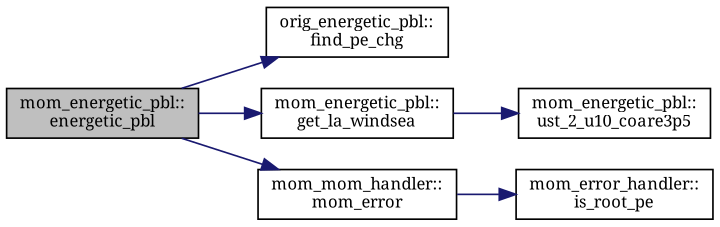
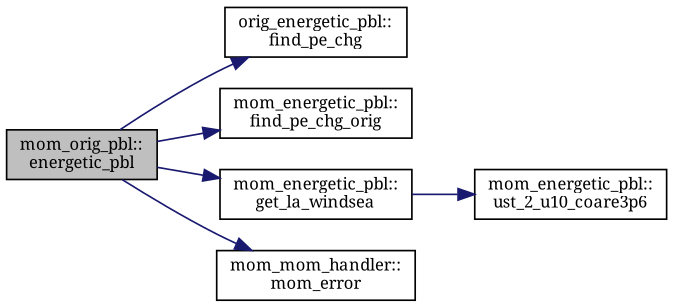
node "mom_energetic_pbl:: energetic_pbl": label "mom_energetic_pbl:: energetic_pbl" -> "mom_orig_pbl:: energetic_pbl"
node "mom_energetic_pbl:: find_pe_chg_orig": added
node "mom_energetic_pbl:: ust_2_u10_coare3p5": label "mom_energetic_pbl:: ust_2_u10_coare3p5" -> "mom_energetic_pbl:: ust_2_u10_coare3p6"
node "mom_error_handler:: is_root_pe": removed
